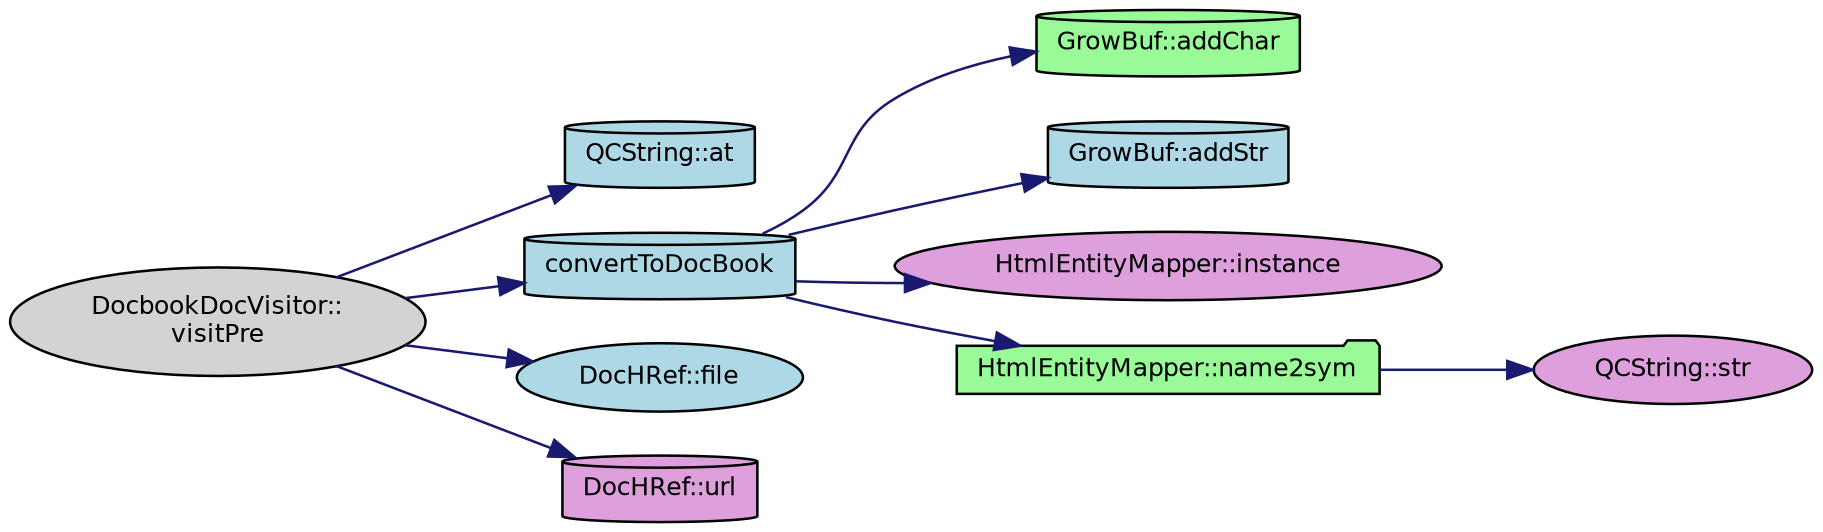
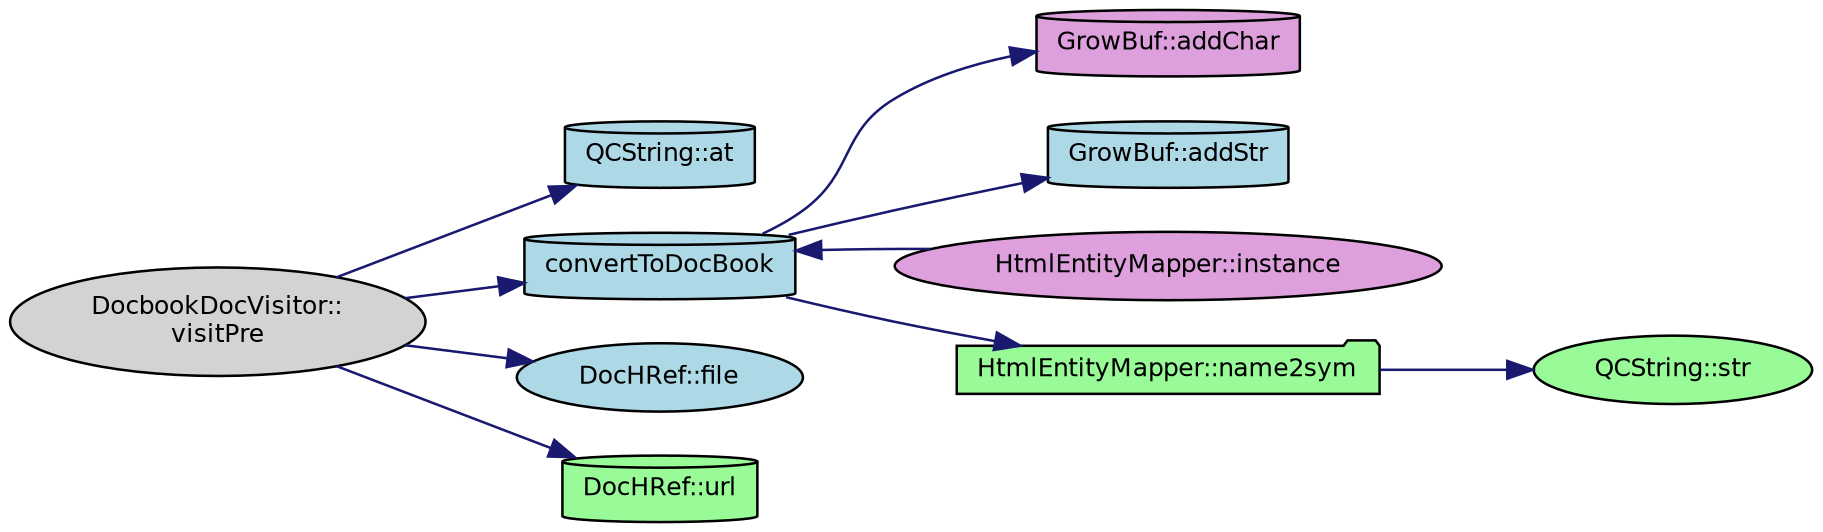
node "GrowBuf::addChar": fillcolor palegreen -> plum
edge "convertToDocBook" -> "HtmlEntityMapper::instance": reversed
node "QCString::str": fillcolor plum -> palegreen
node "DocHRef::url": fillcolor plum -> palegreen
